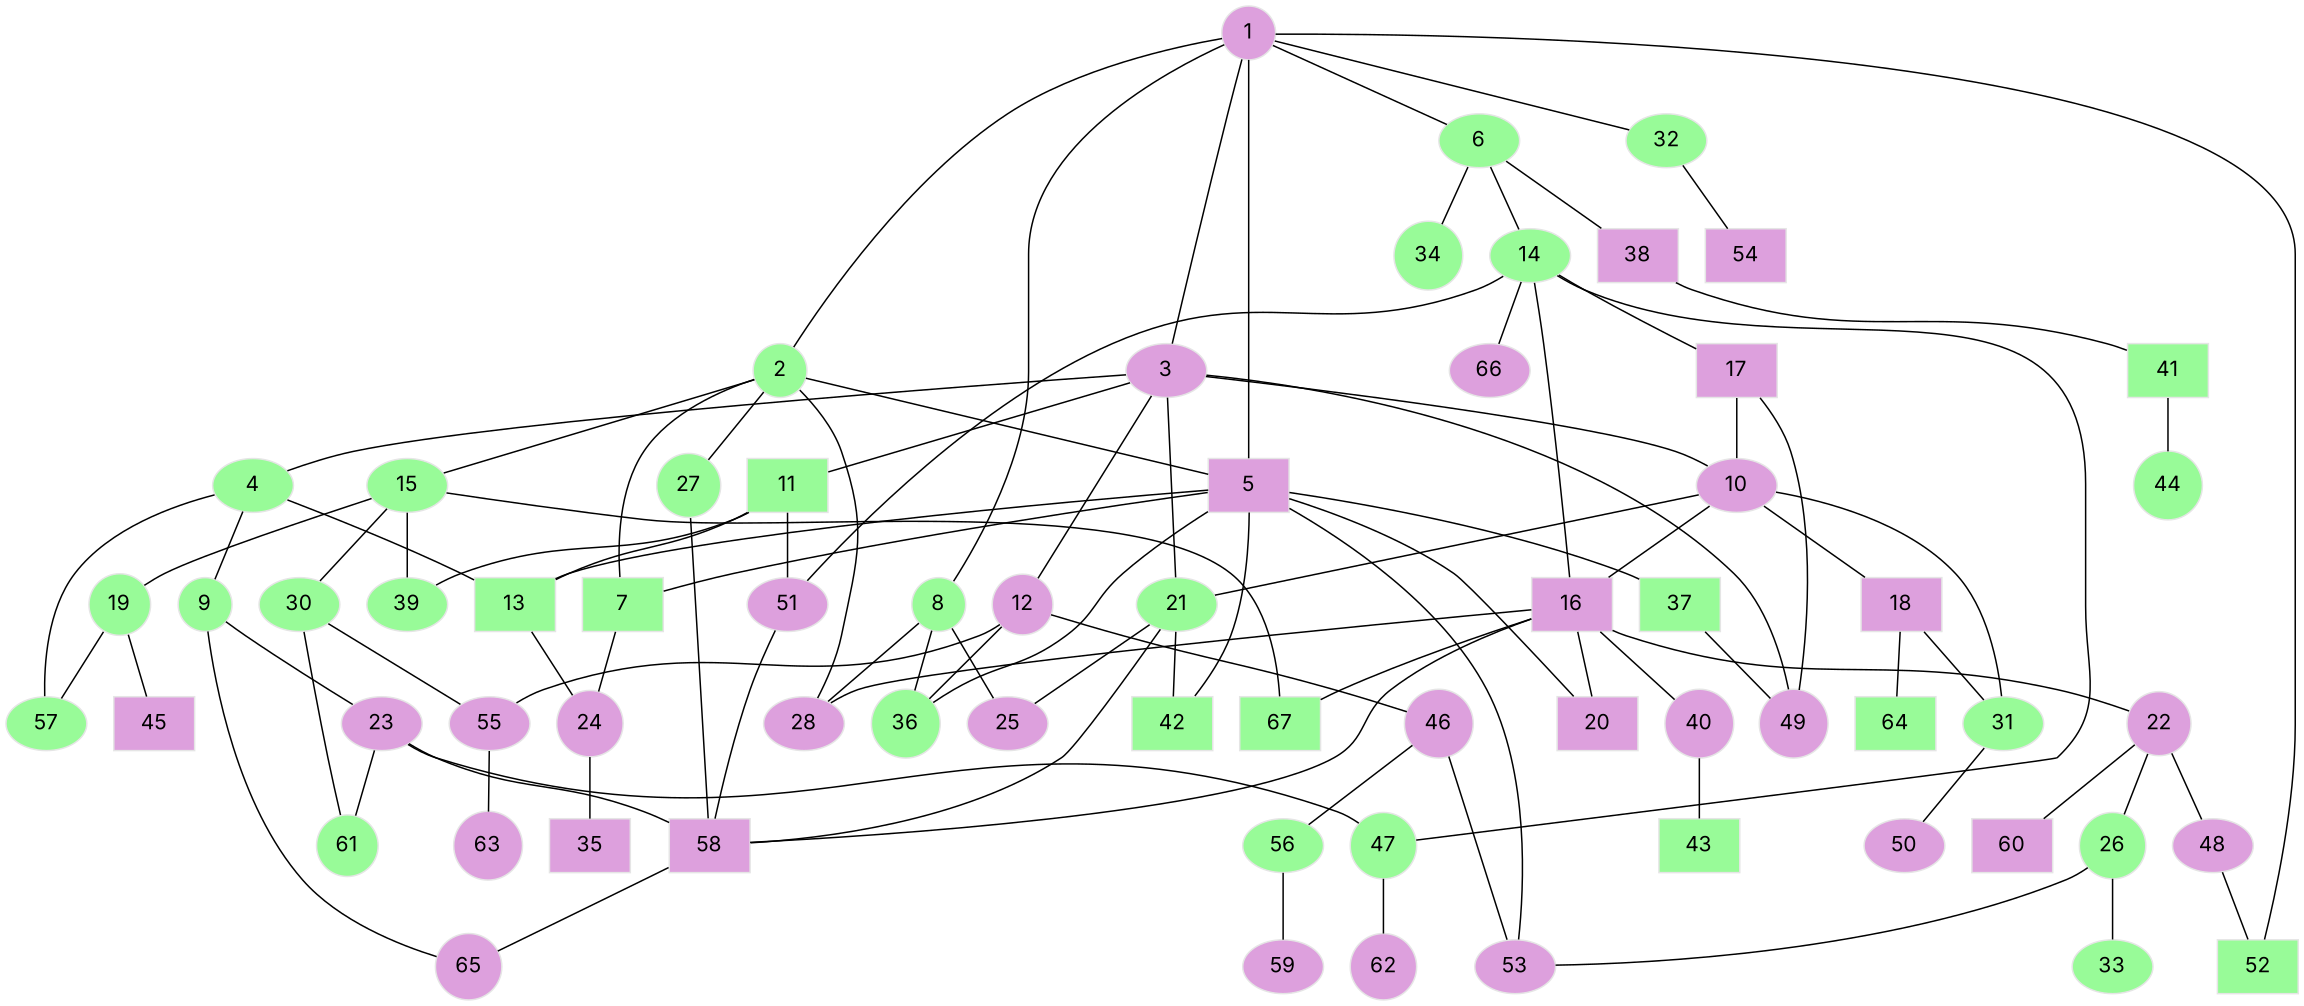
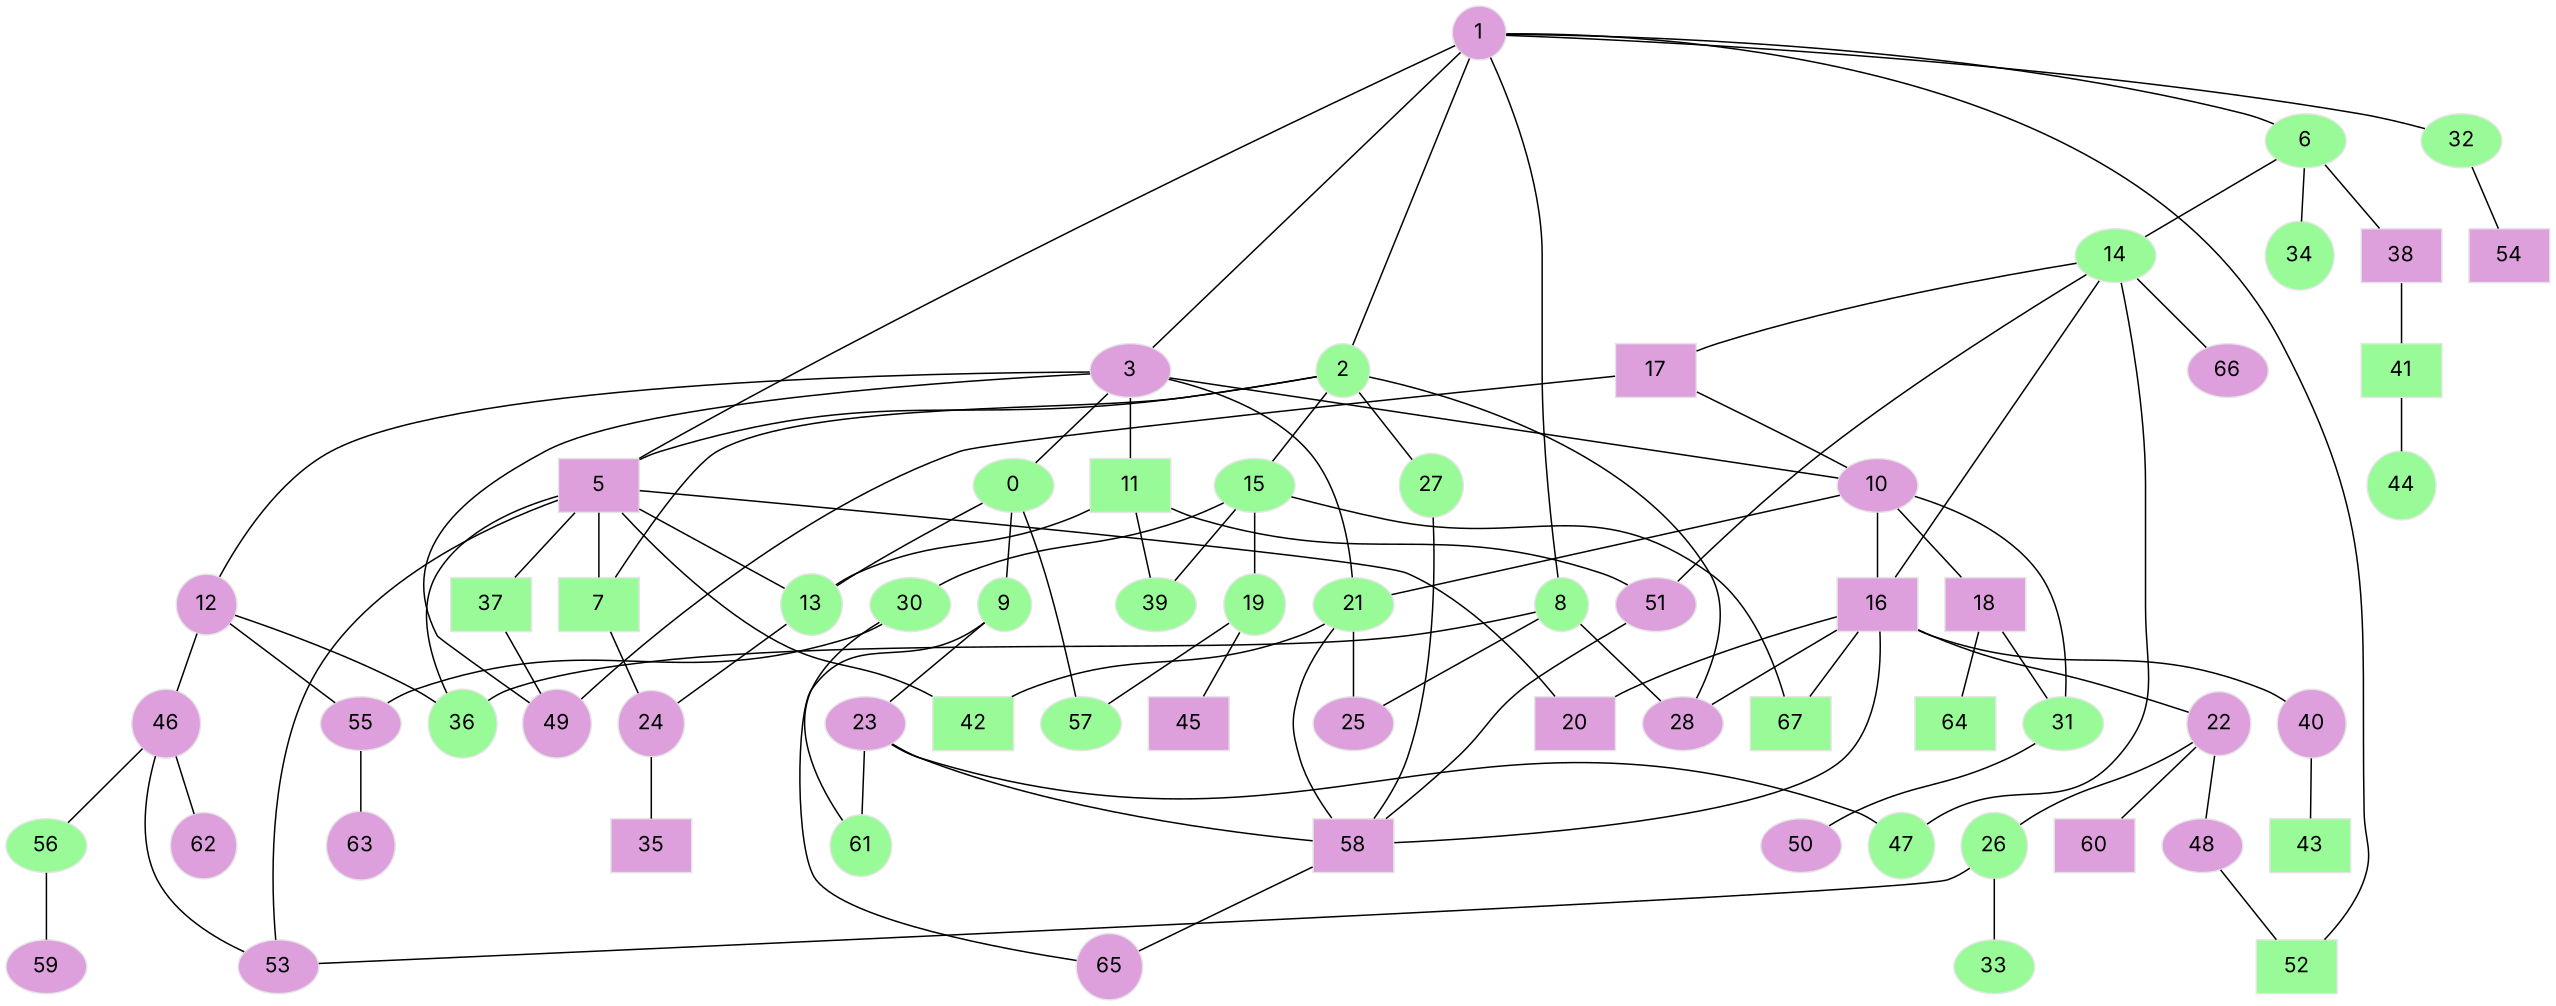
node "4": label "4" -> "0"
node "13": shape box -> circle
edge "47" -- "62": now "46" -- "62"
